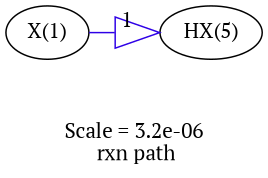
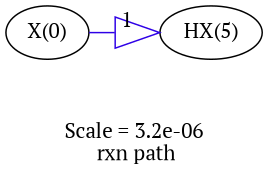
node "X(1)": label "X(1)" -> "X(0)"
